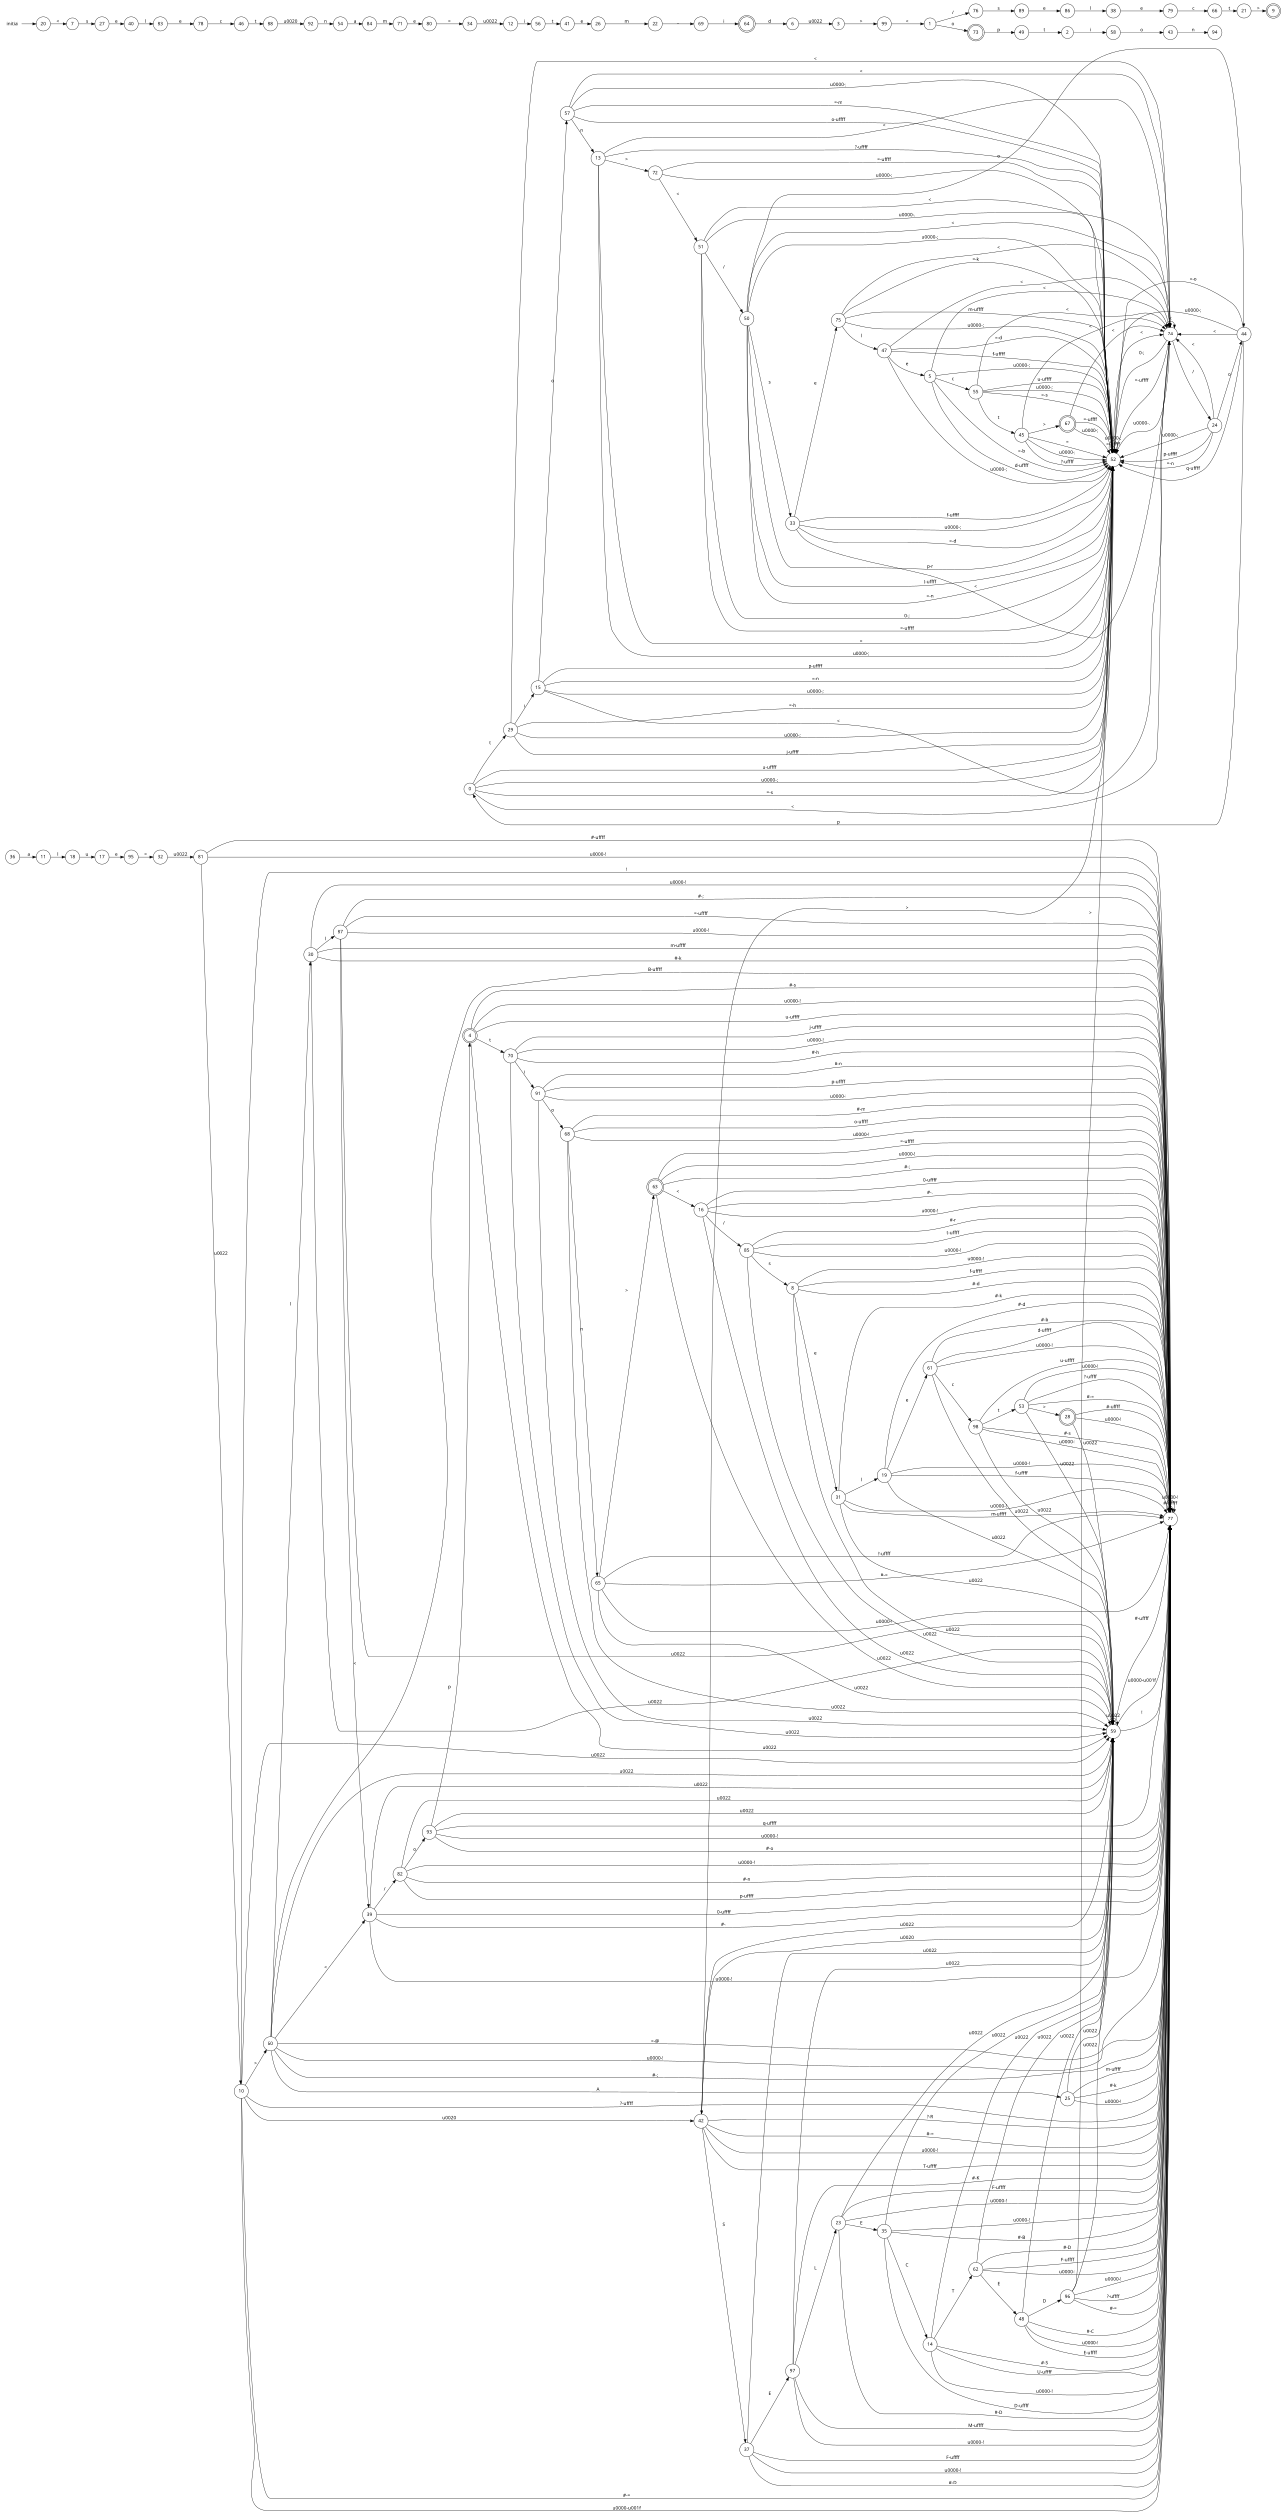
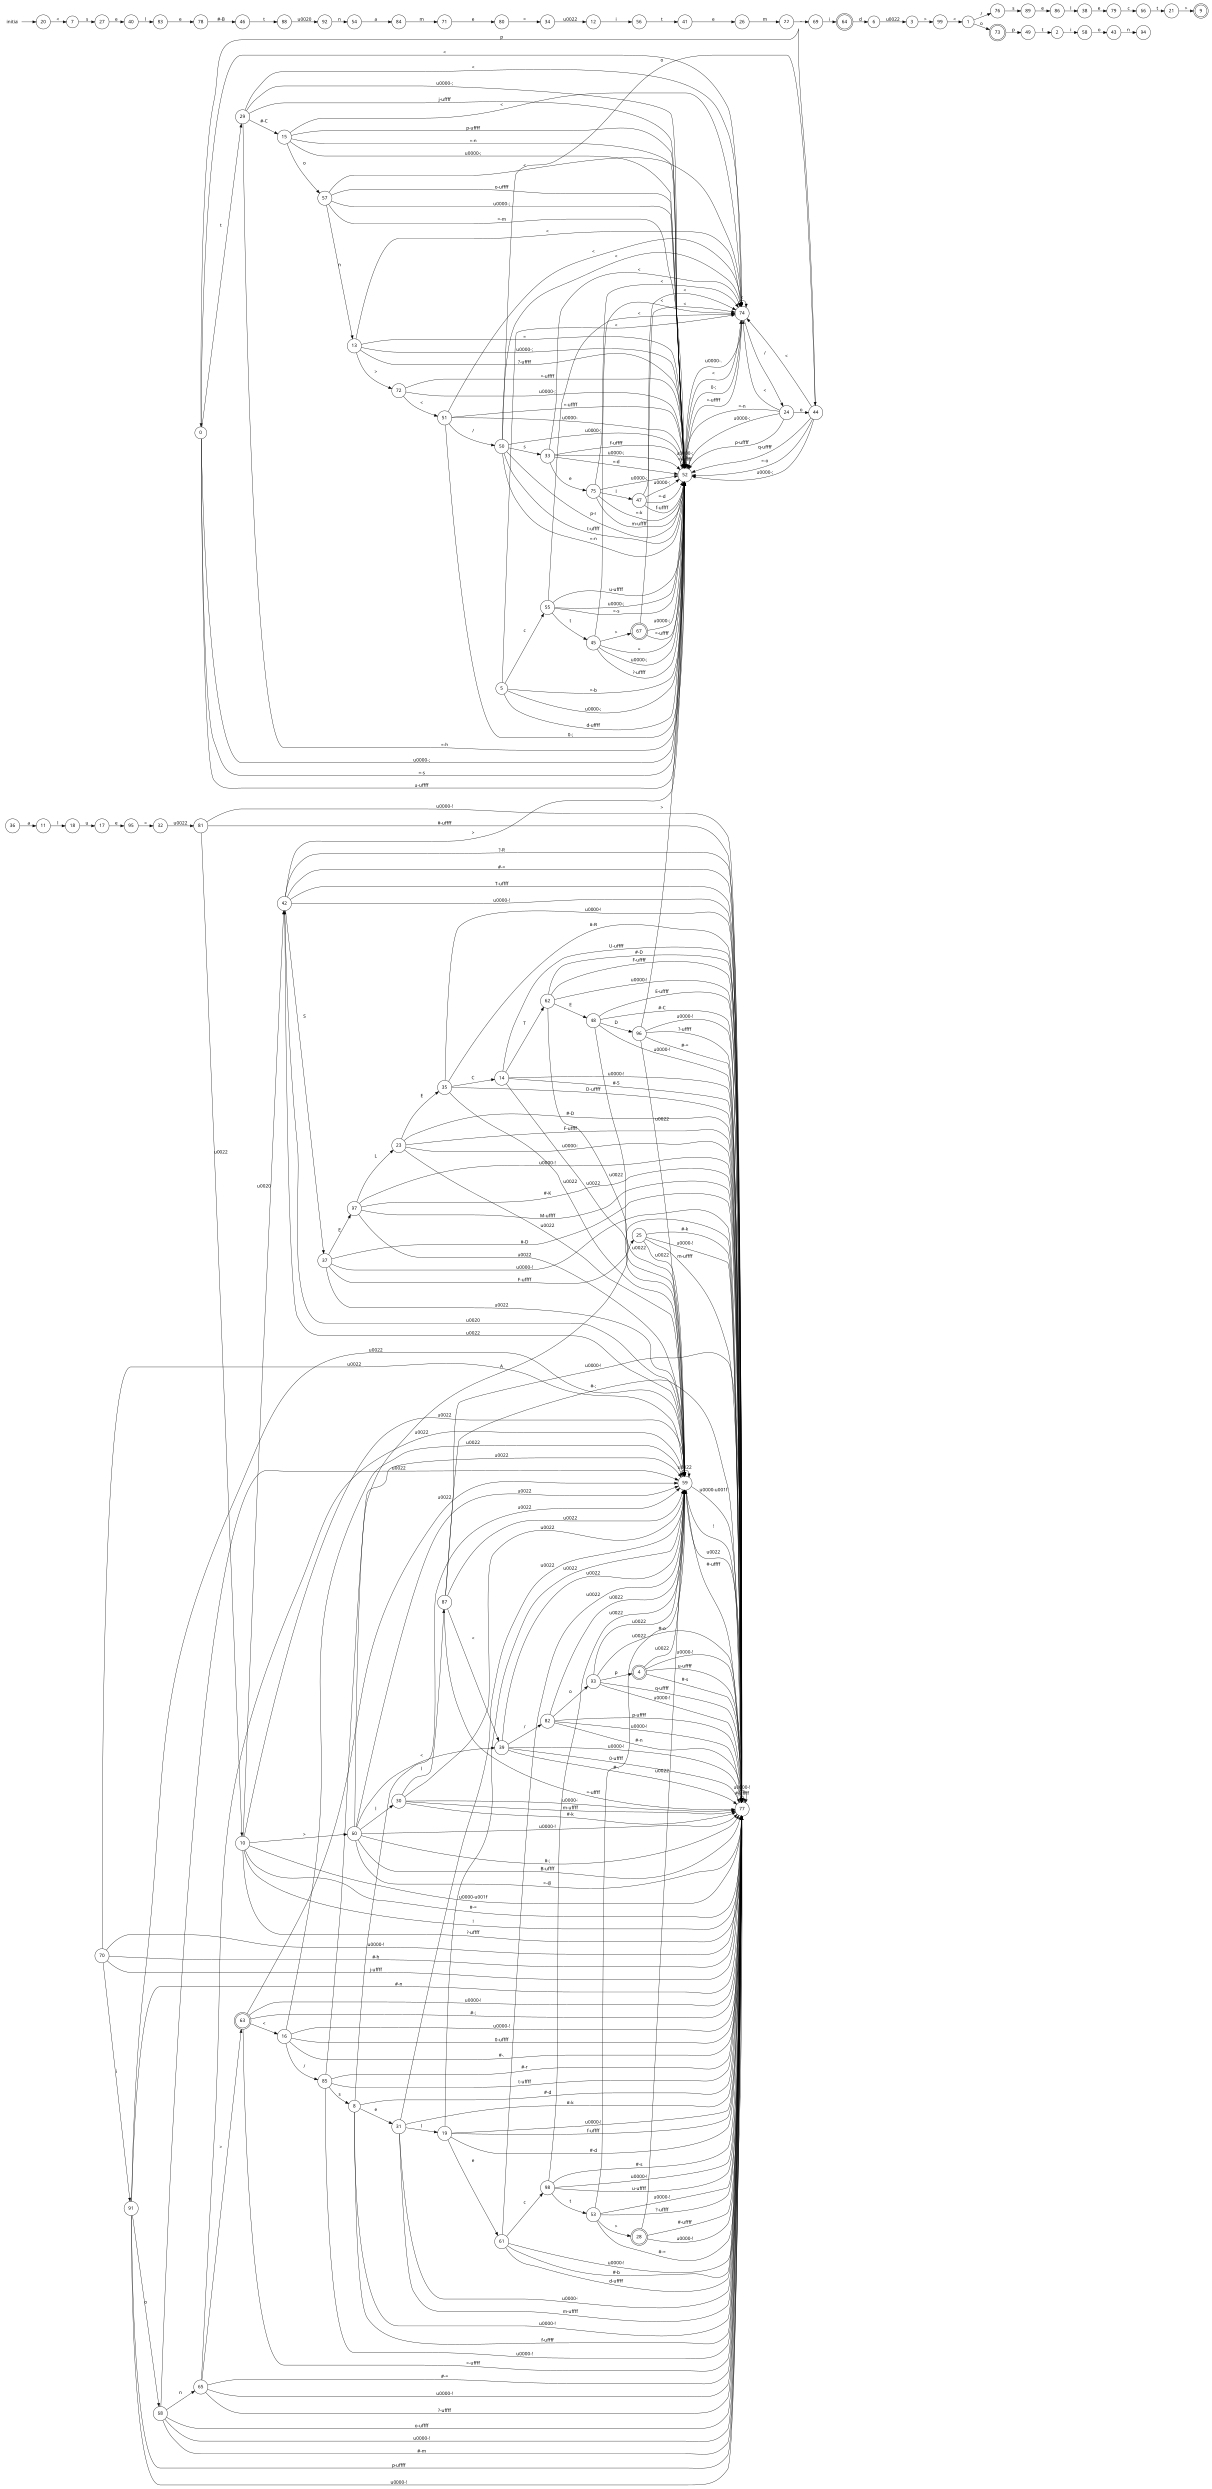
edge "78" -> "46": label "c" -> "#-B"
edge "47" -> "5": removed, label "e"
edge "29" -> "15": label "i" -> "#-C"
edge "4" -> "70": removed, label "t"
edge "77" -> "59": added, label "u0022"
